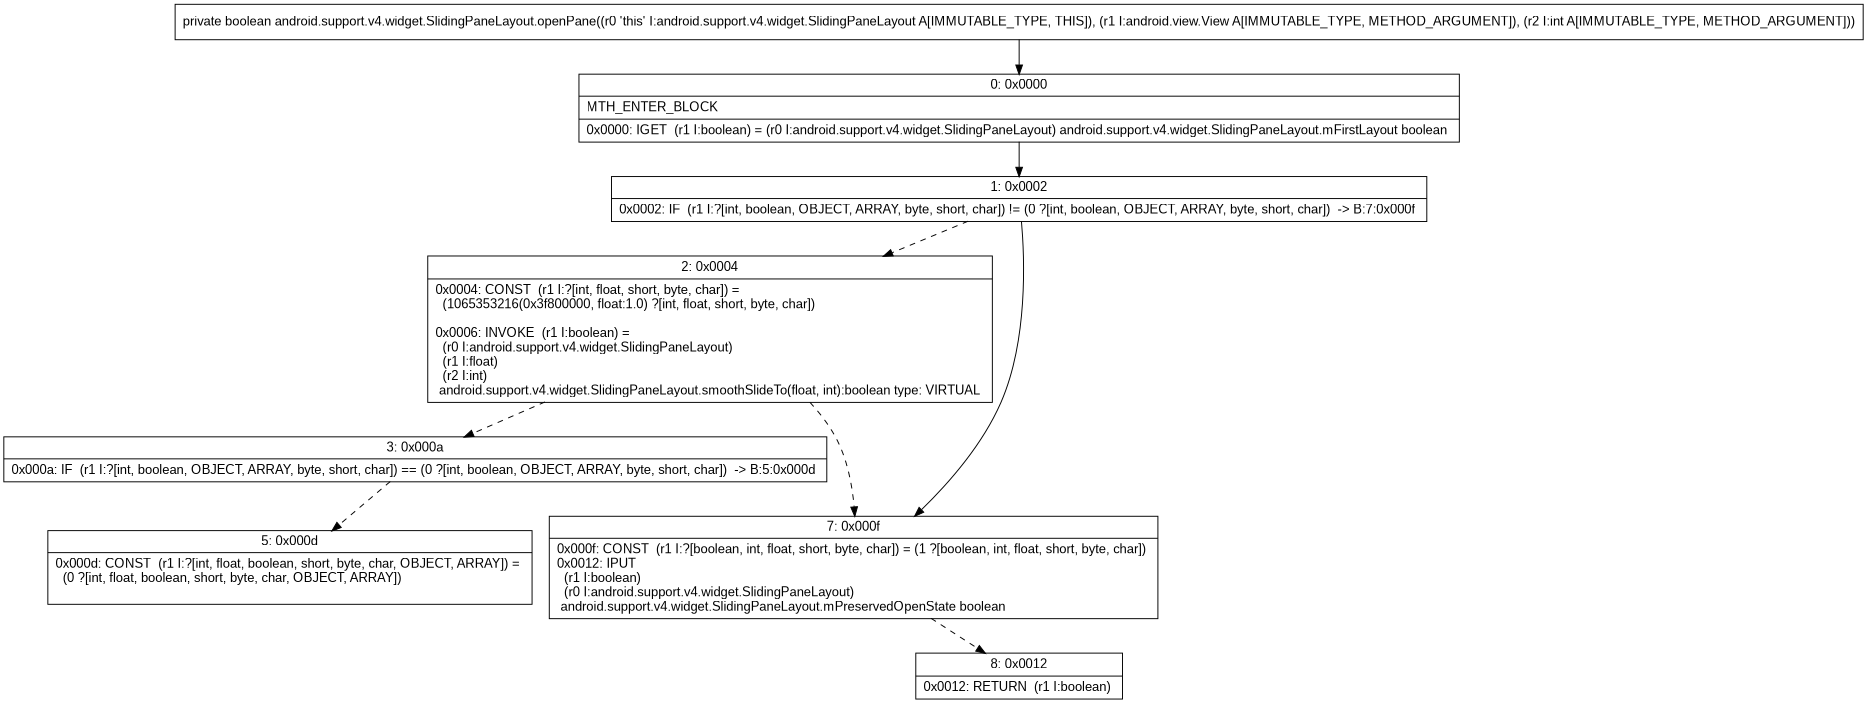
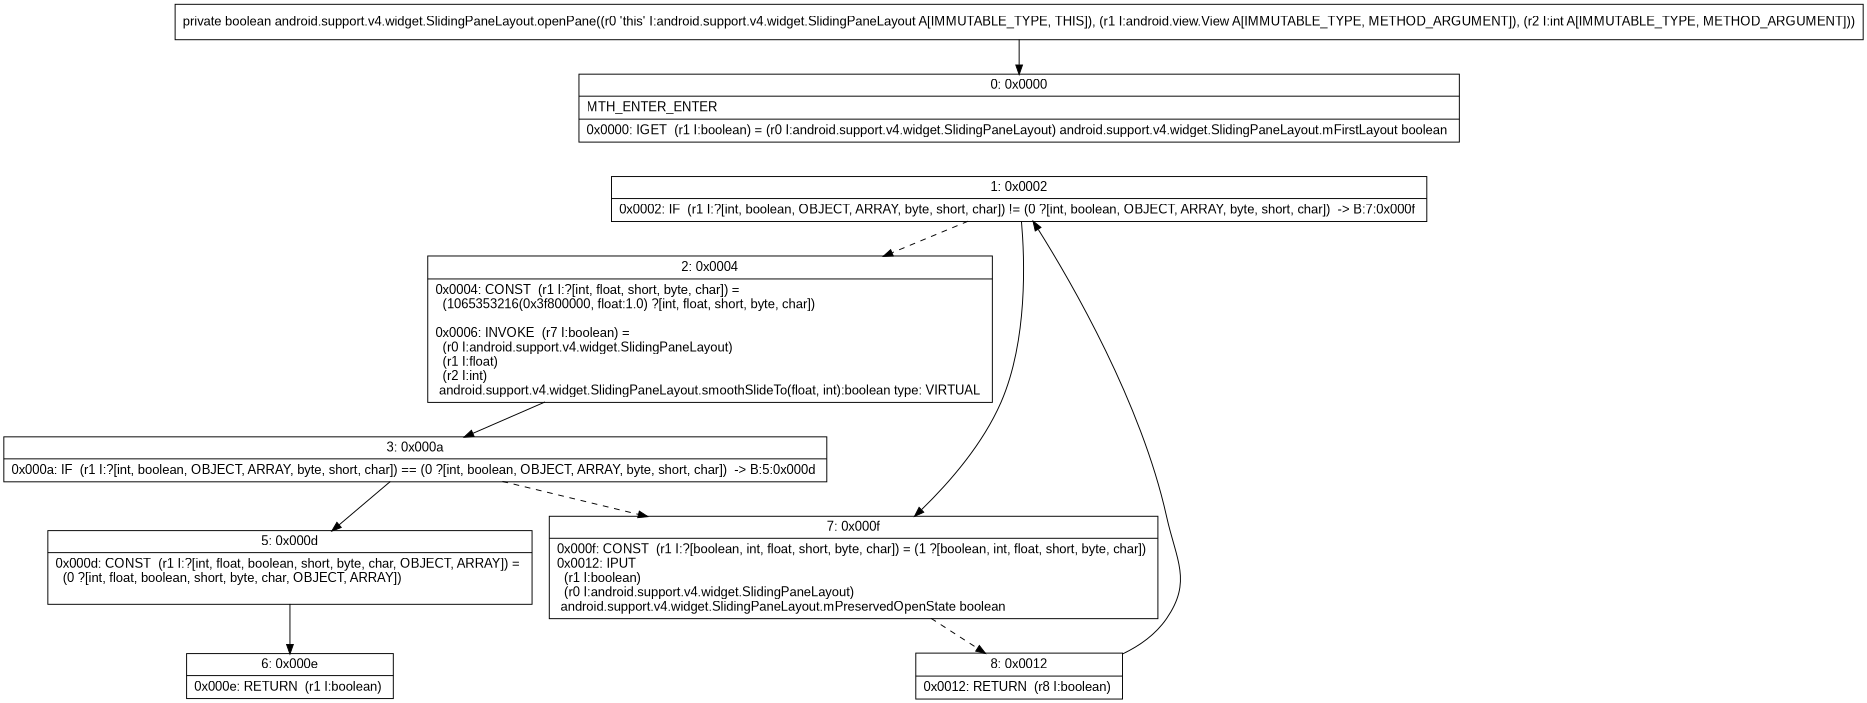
node "0: 0x0000": text "MTH_ENTER_BLOCK" -> "MTH_ENTER_ENTER"
edge "0: 0x0000" -> "1: 0x0002": now "8: 0x0012" -> "1: 0x0002"
node "2: 0x0004": text "0x0006: INVOKE  (r1 I:boolean) =" -> "0x0006: INVOKE  (r7 I:boolean) ="
edge "2: 0x0004" -> "3: 0x000a": style dashed -> solid
edge "2: 0x0004" -> "7: 0x000f": now "3: 0x000a" -> "7: 0x000f"
edge "3: 0x000a" -> "5: 0x000d": style dashed -> solid
node "6: 0x000e": added
node "8: 0x0012": text "0x0012: RETURN  (r1 I:boolean)" -> "0x0012: RETURN  (r8 I:boolean)"
